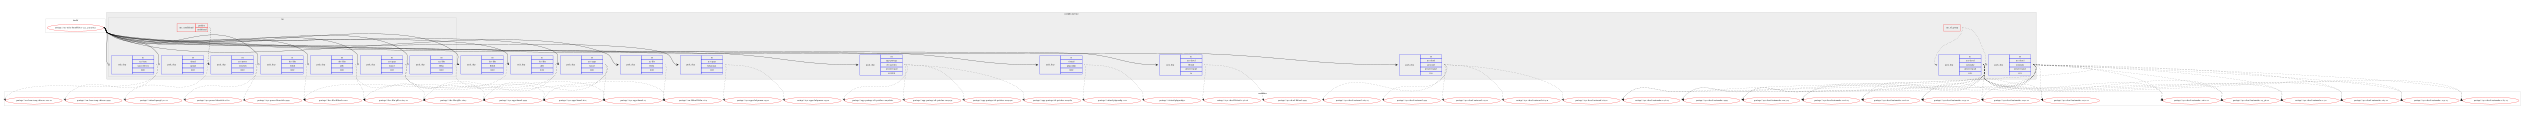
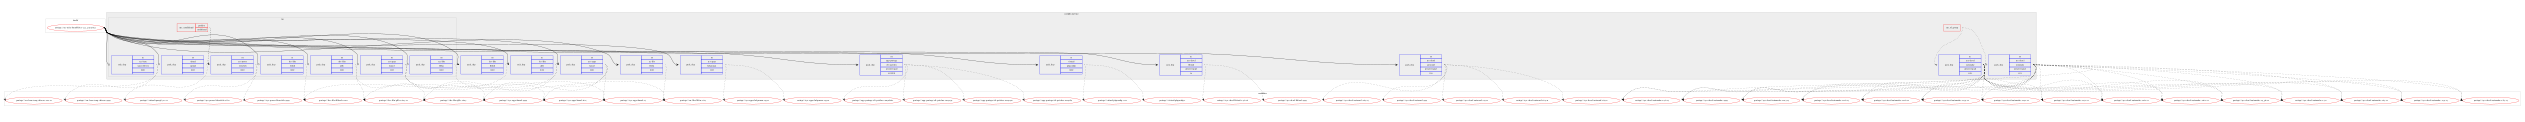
node "portage://x11-libbsd/libX11-1.6.9": label "portage://x11-libbsd/libX11-1.6.9" -> "portage://x11-libs/libX11-1.6.9"
node "portage://sys-devel/automake-1.16.1-r1": added
